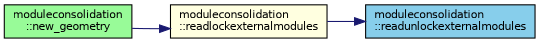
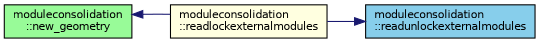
edge "moduleconsolidation ::new_geometry" -> "moduleconsolidation ::readlockexternalmodules": reversed
